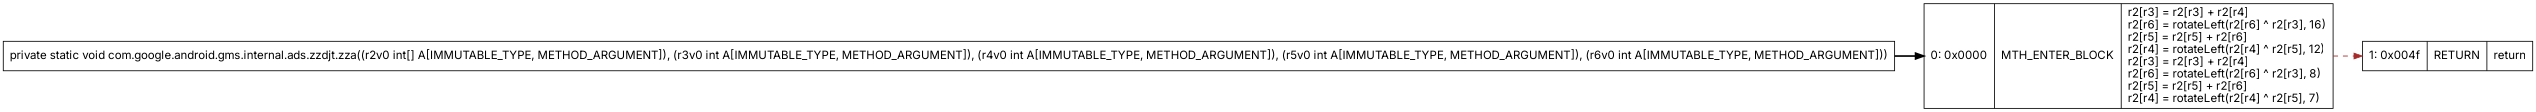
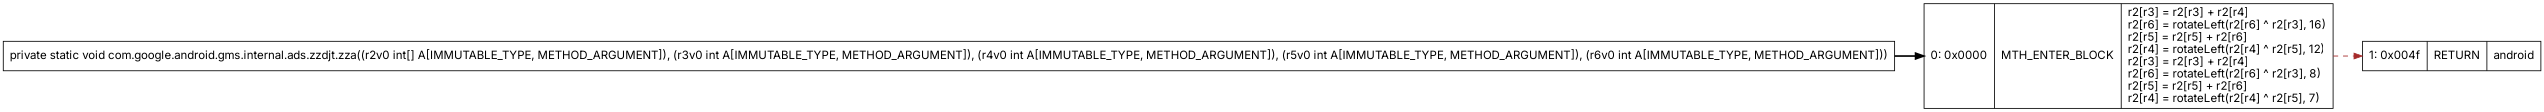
node "1: 0x004f": text "return" -> "android"
